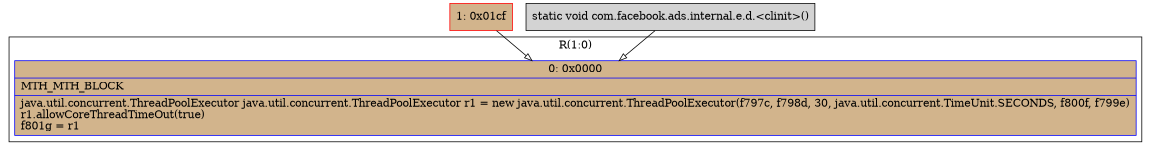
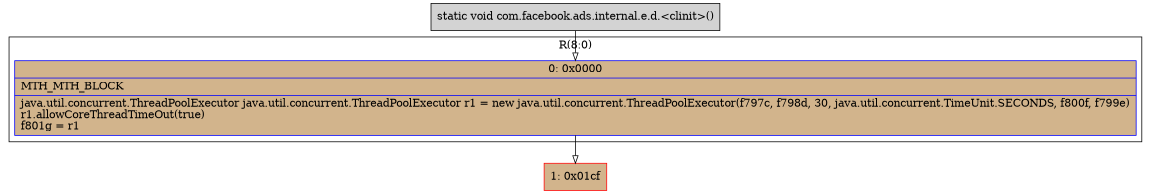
edge "1: 0x01cf" -> "0: 0x0000": reversed
cluster "R(1:0)": label "R(1:0)" -> "R(8:0)"
